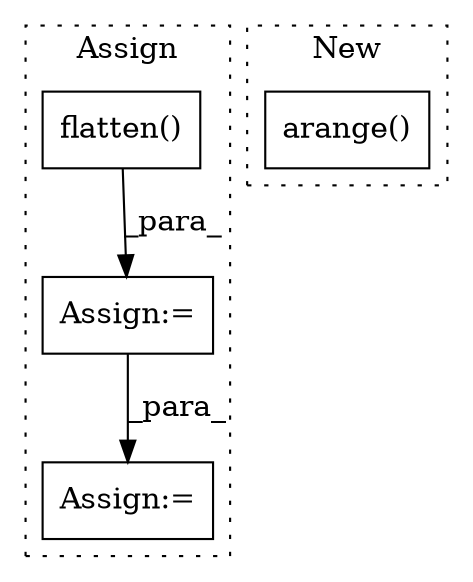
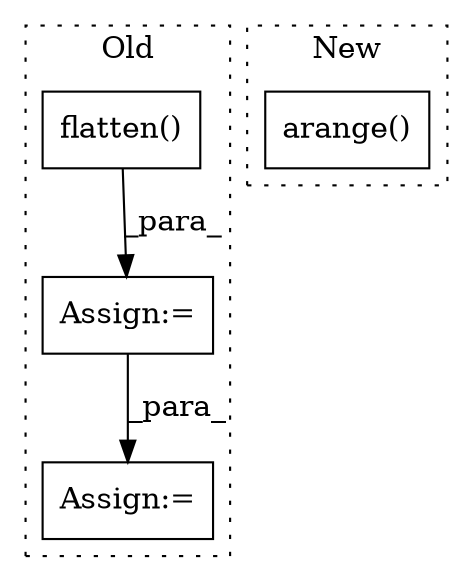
cluster "Assign": label "Assign" -> "Old"
